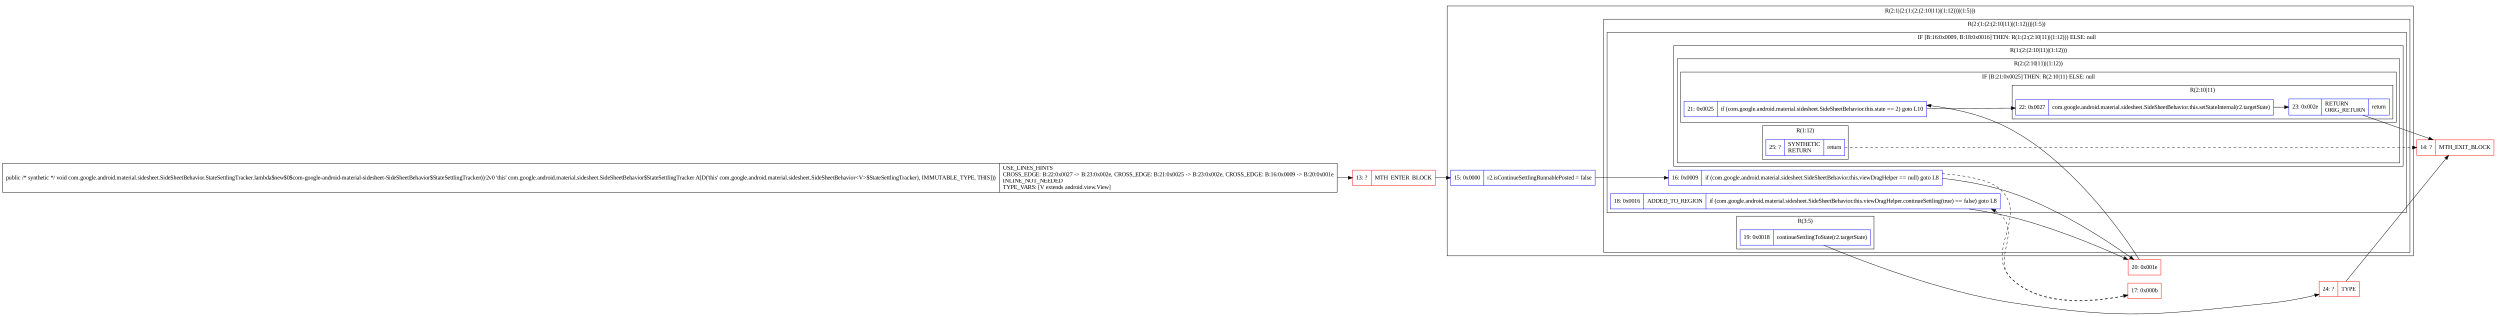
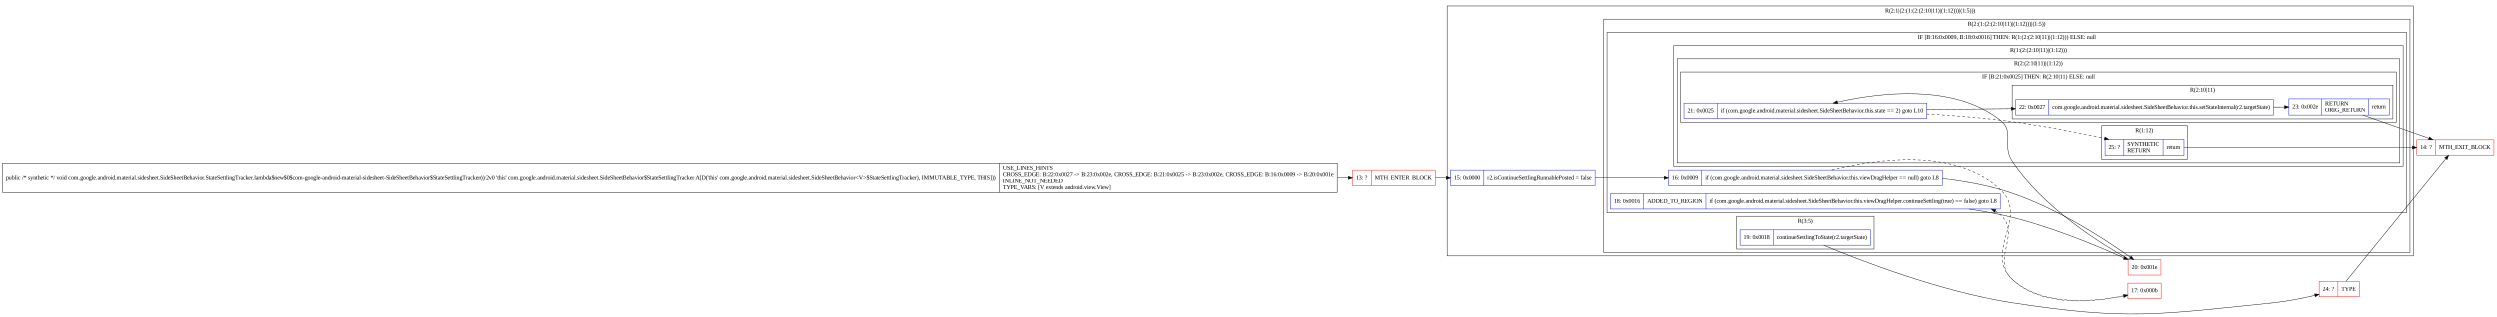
edge "21: 0x0025" -> "25: ?": added
edge "25: ?" -> "14: ?": style dashed -> solid
